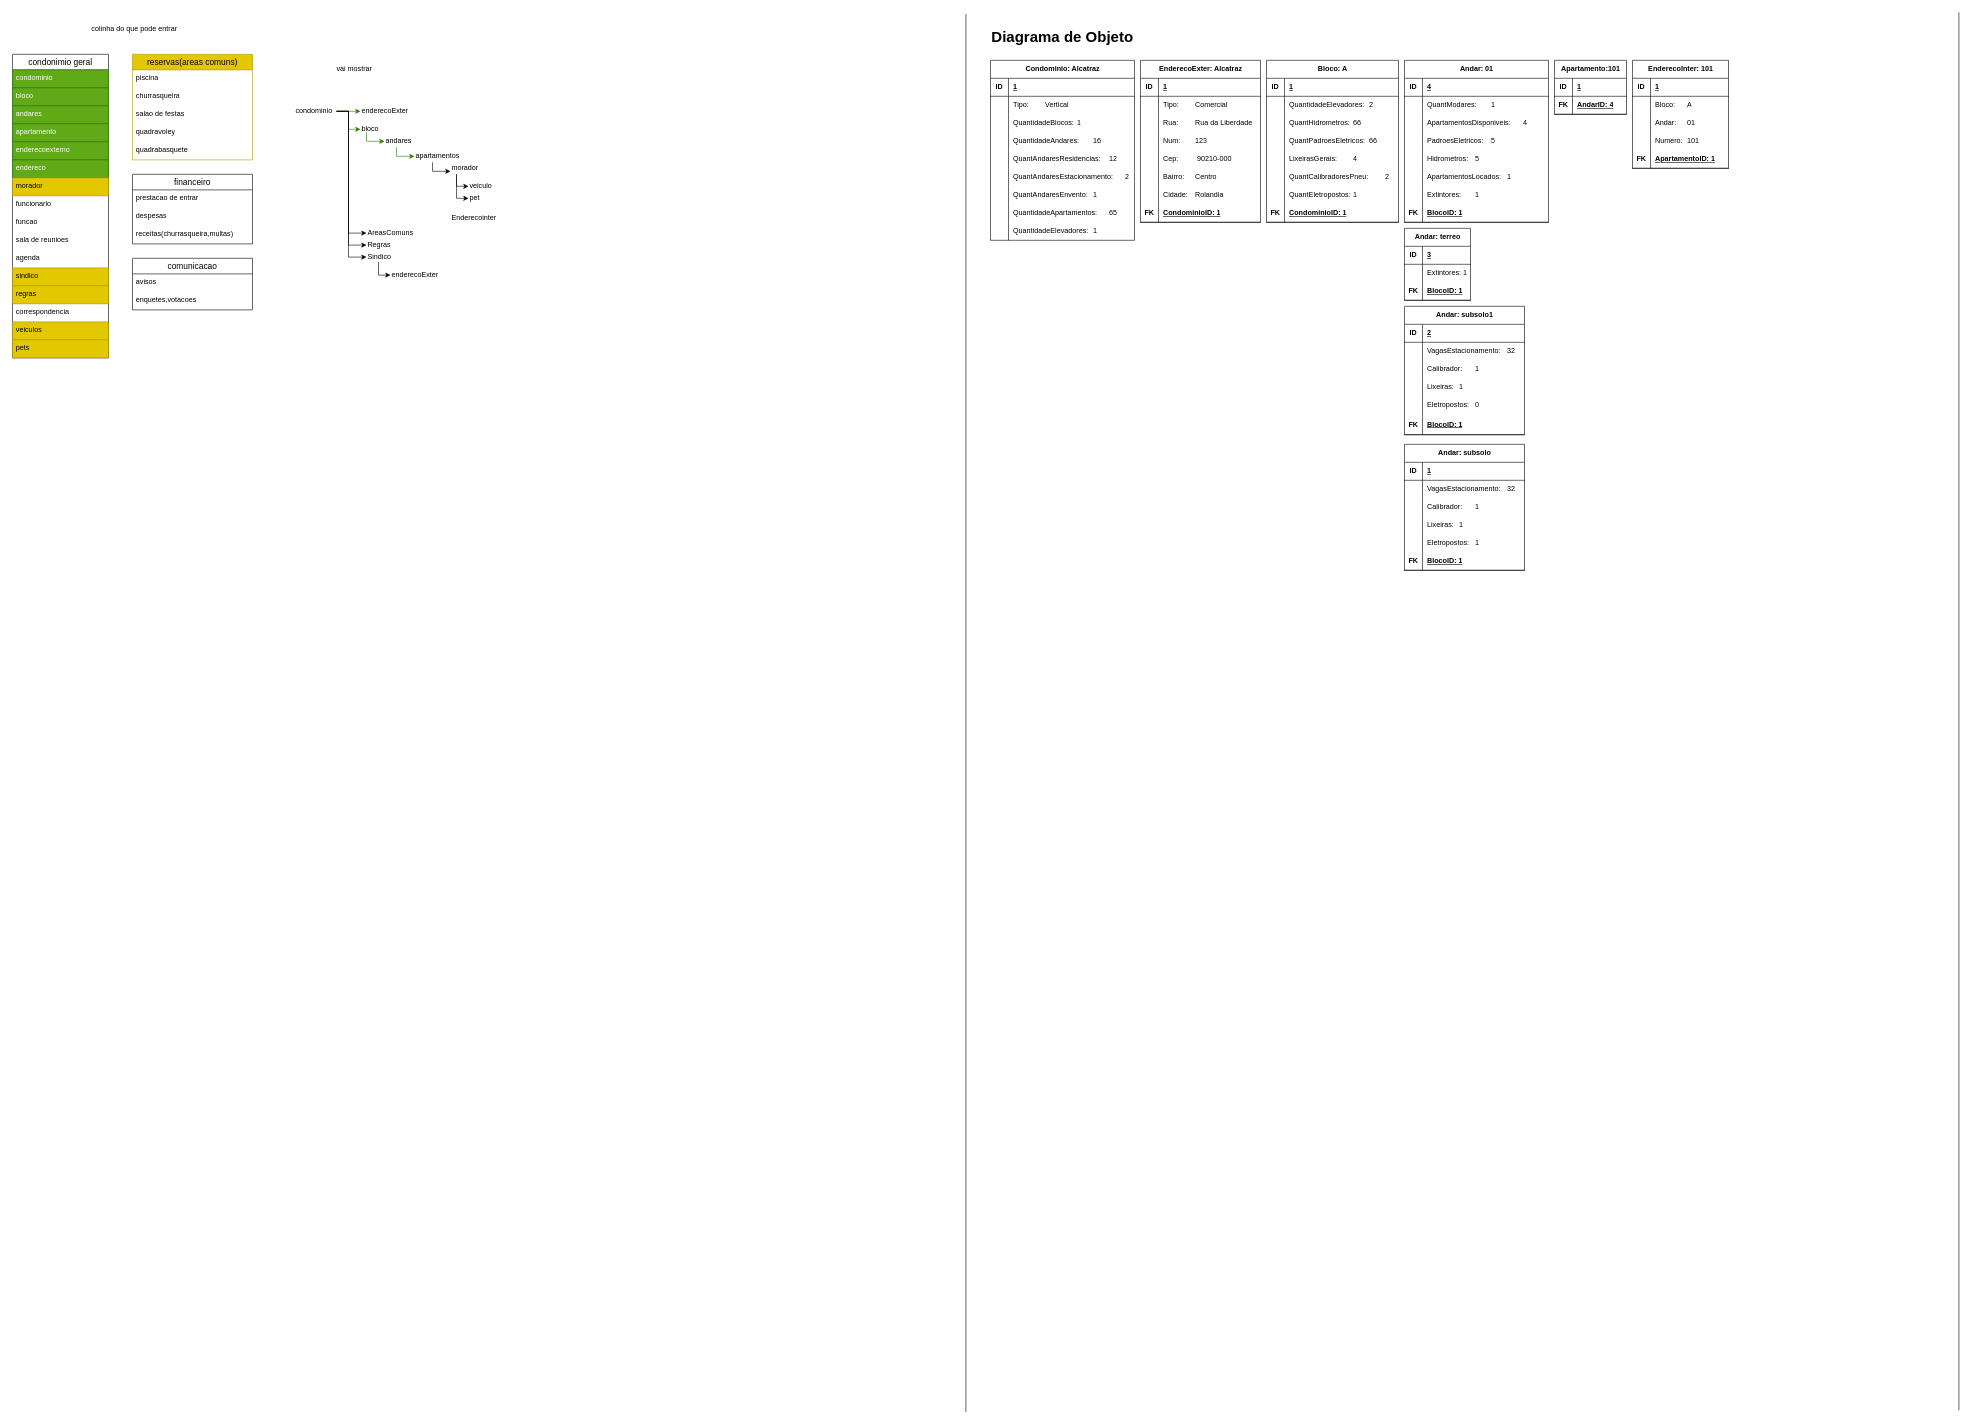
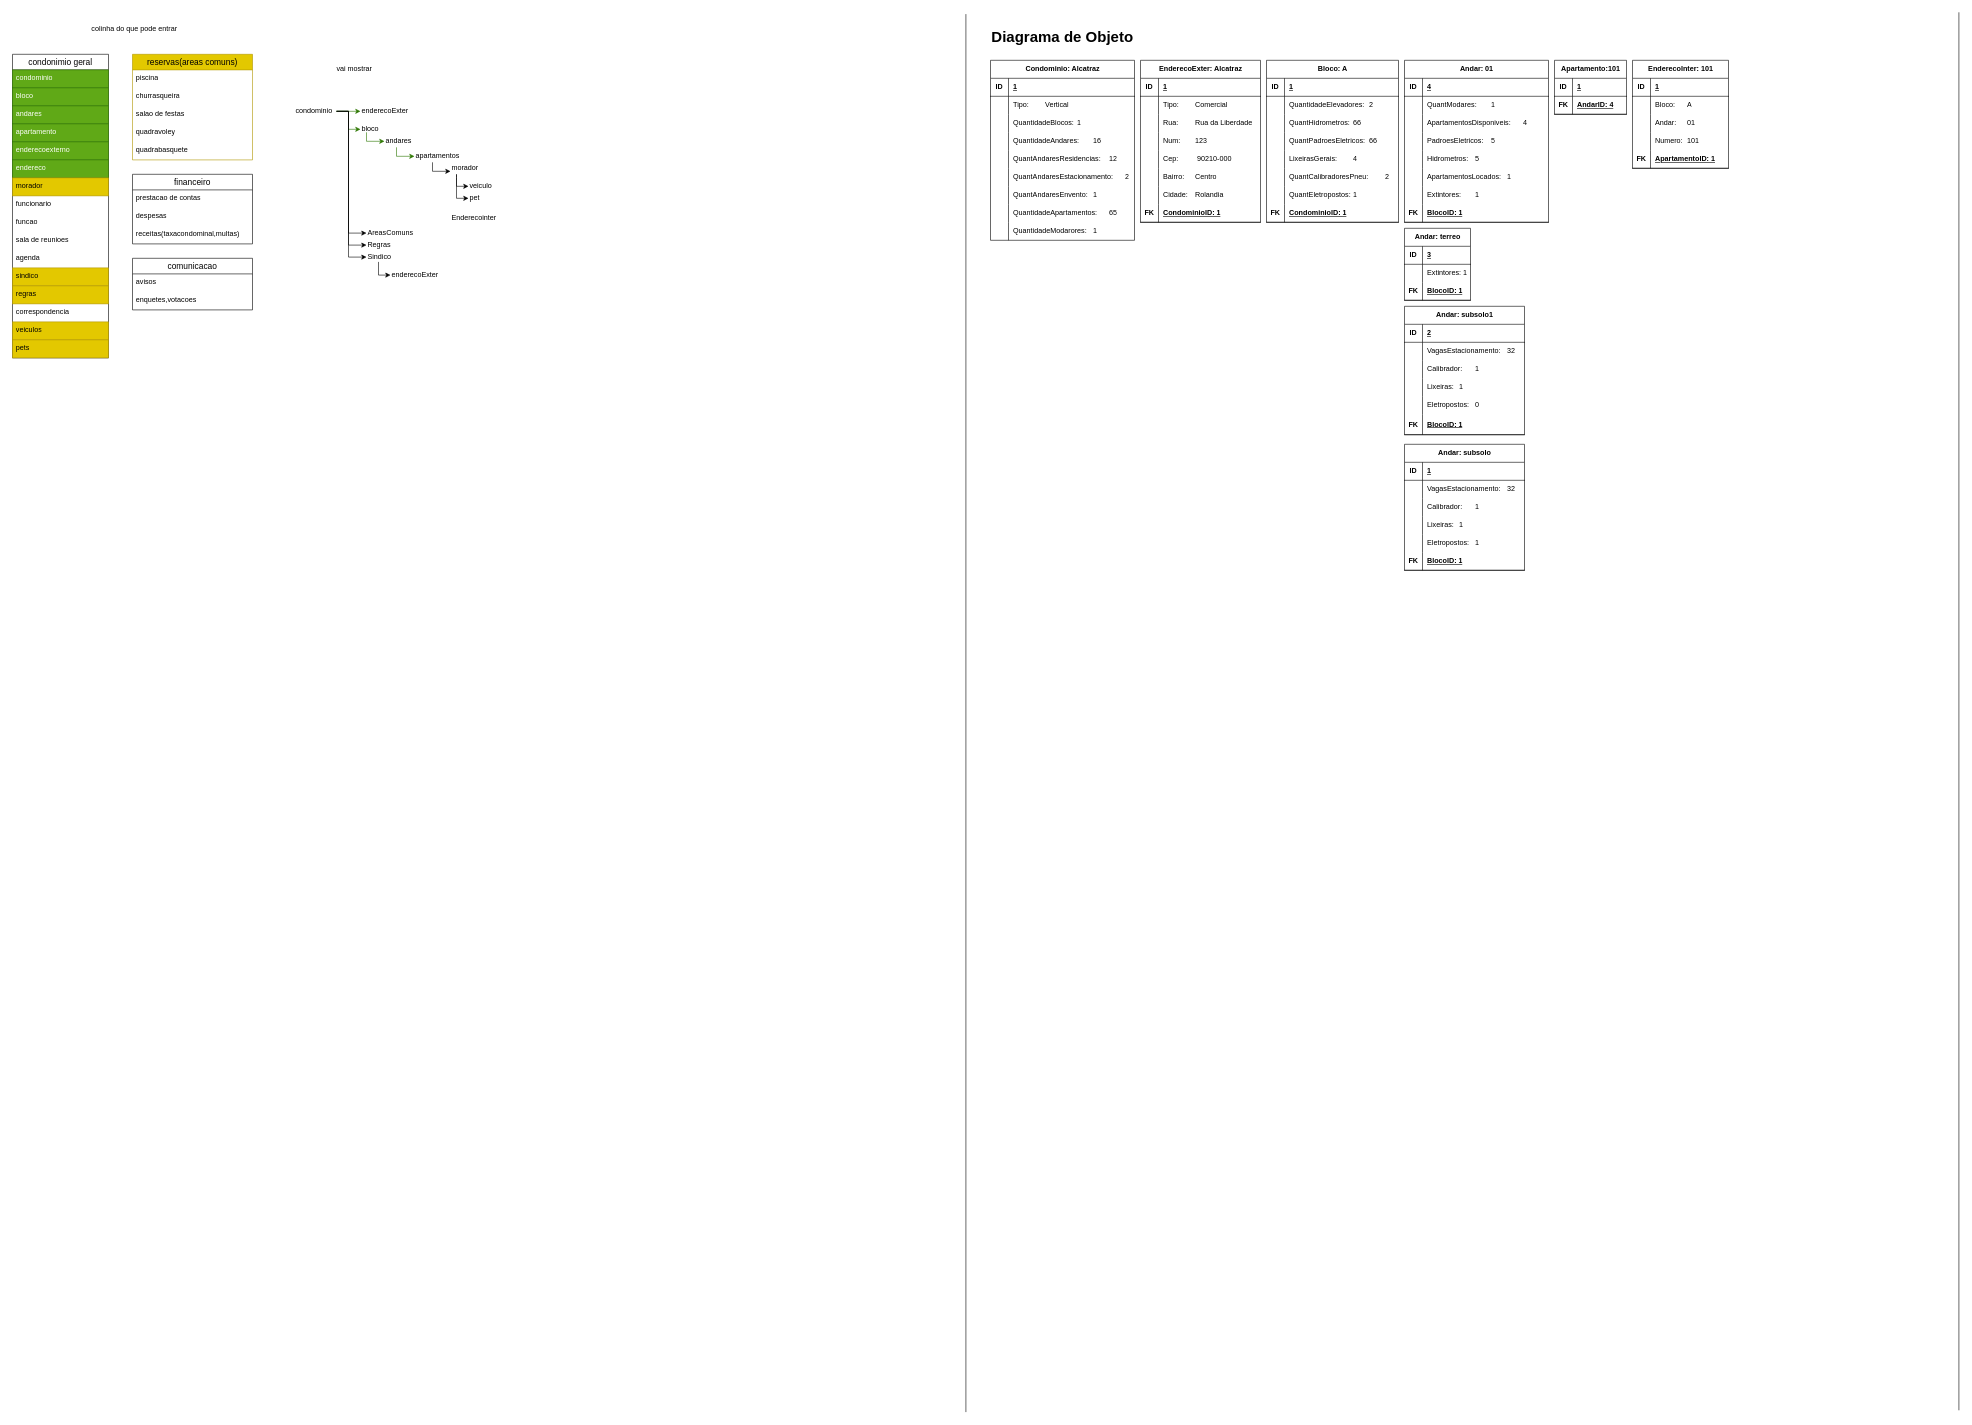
node "prestacao de entrar": label "prestacao de entrar" -> "prestacao de contas"
node "QuantidadeElevadores: 1": label "QuantidadeElevadores: 1" -> "QuantidadeModarores: 1"
node "receitas(churrasqueira,multas)": label "receitas(churrasqueira,multas)" -> "receitas(taxacondominal,multas)"
